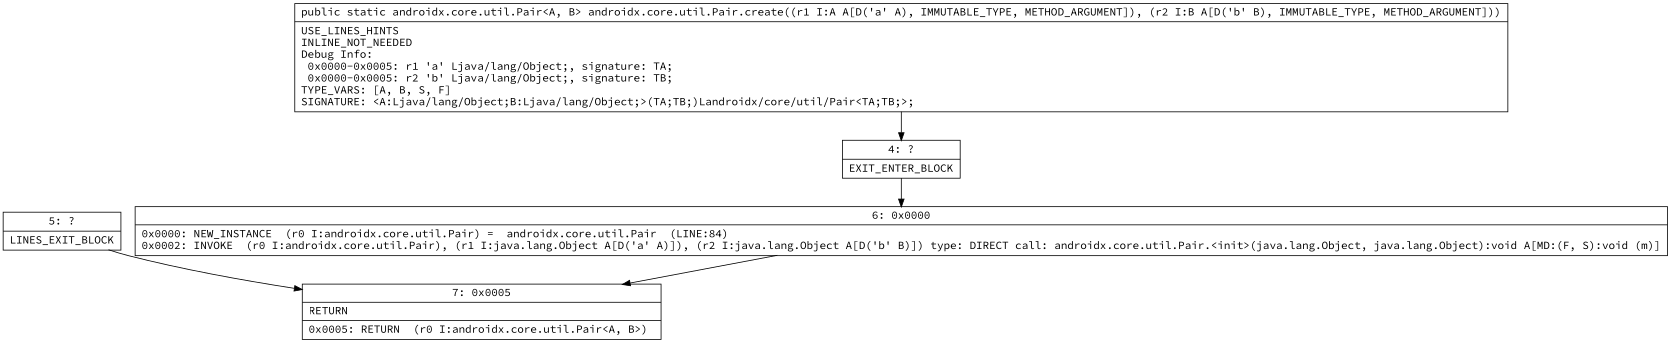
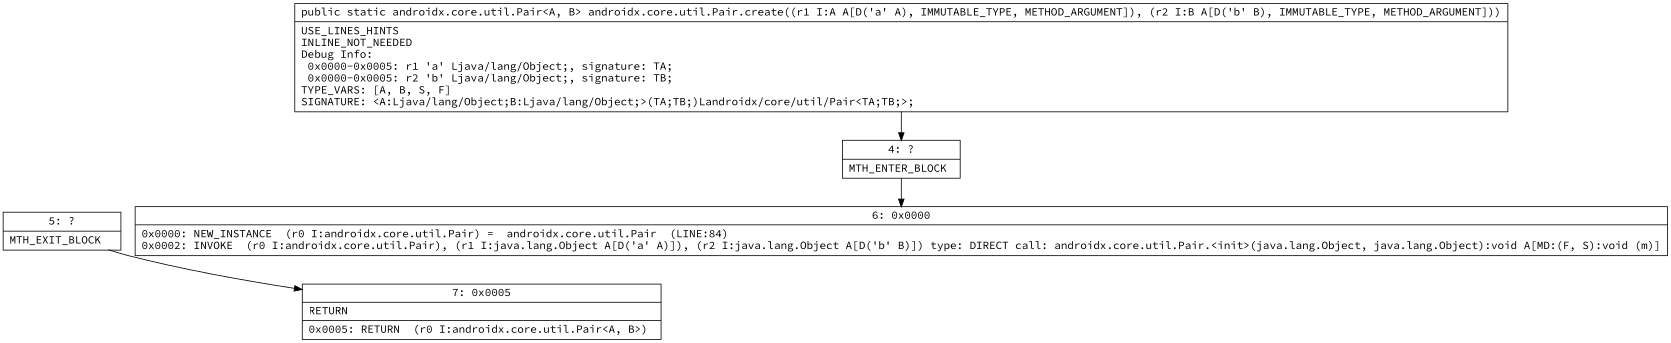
node "4: ?": text "EXIT_ENTER_BLOCK" -> "MTH_ENTER_BLOCK"
node "5: ?": text "LINES_EXIT_BLOCK" -> "MTH_EXIT_BLOCK"
edge "6: 0x0000" -> "7: 0x0005": removed
